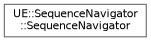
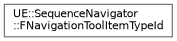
node "UE::SequenceNavigator ::SequenceNavigator": label "UE::SequenceNavigator ::SequenceNavigator" -> "UE::SequenceNavigator ::FNavigationToolItemTypeId"
